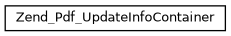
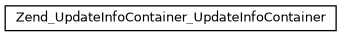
node "Zend_Pdf_UpdateInfoContainer": label "Zend_Pdf_UpdateInfoContainer" -> "Zend_UpdateInfoContainer_UpdateInfoContainer"
